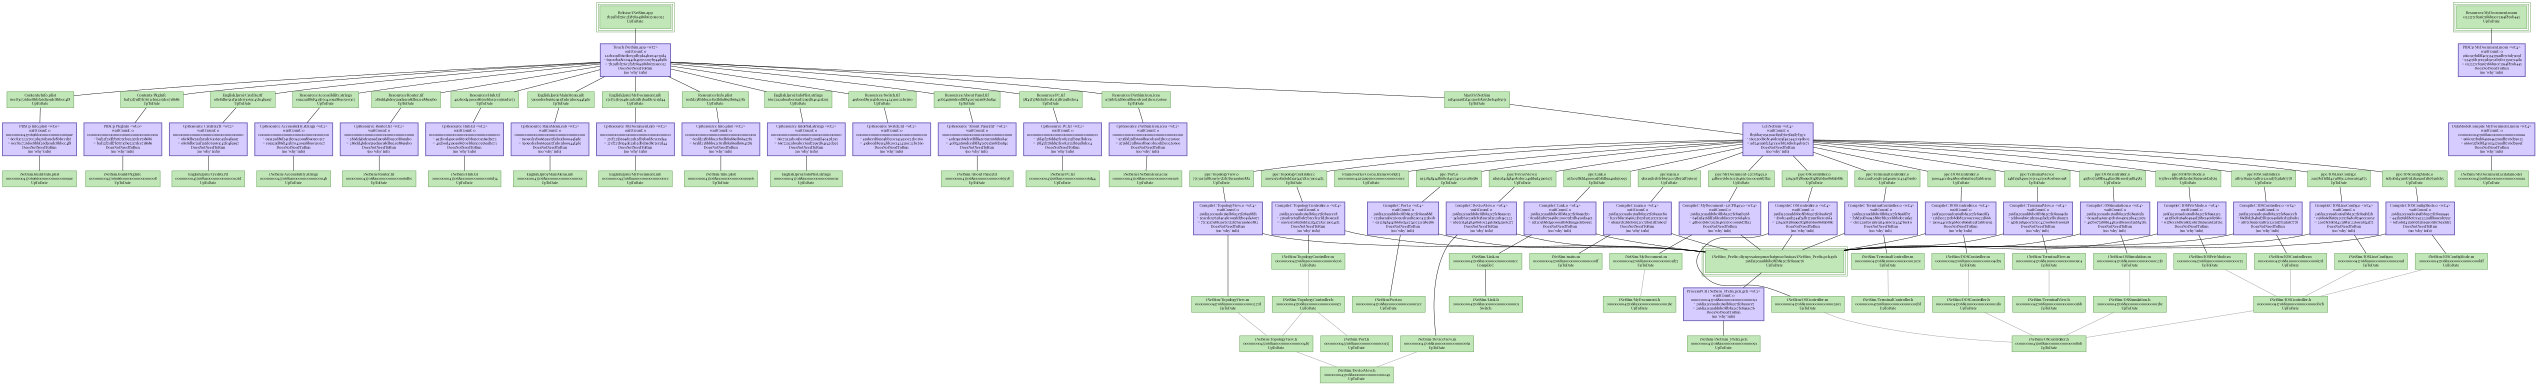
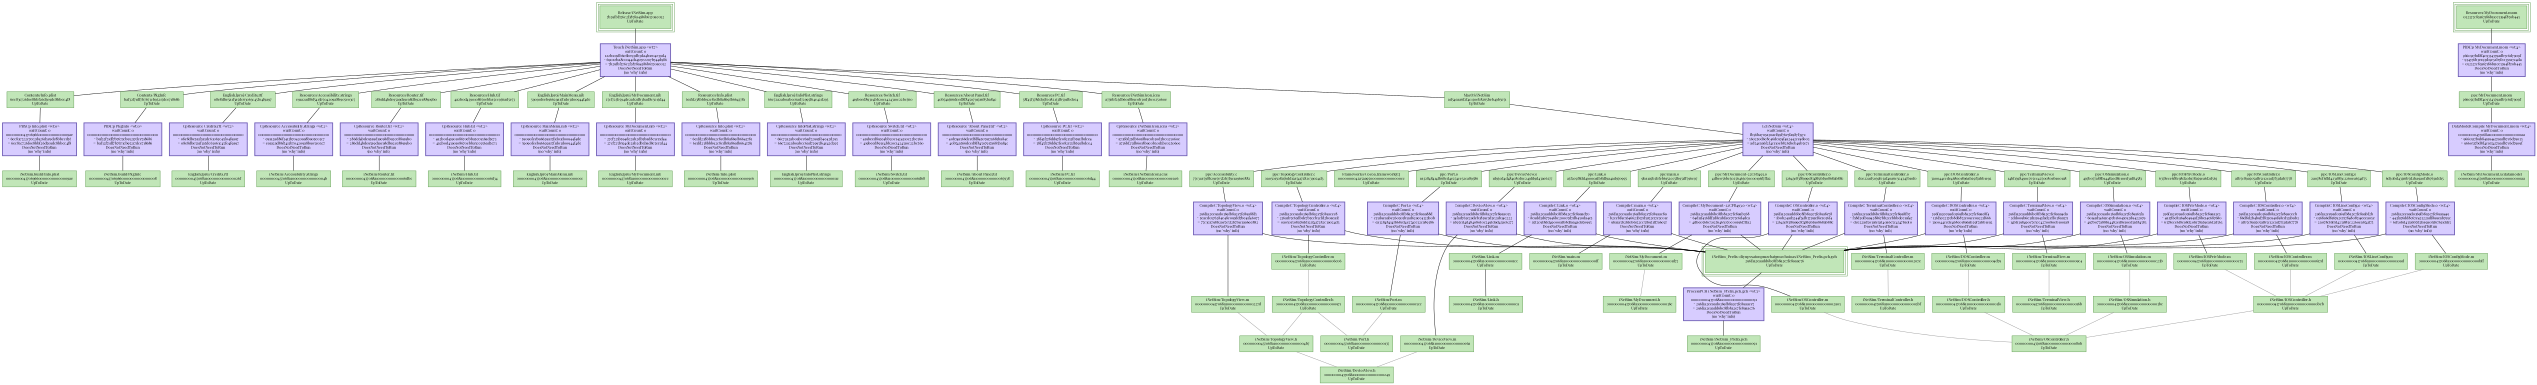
node "ppc/MyDocument.mom 9660517bd8f4c9354379adb7c6d7909f UpToDate": added
node "iNetSim/Switch.tif 00000000437068a10000000000006d68 UpToDate": added
node "ppc/TopologyView.o 77c3ca798b29e7e5f2b7f9c1a96ee882 UpToDate": label "ppc/TopologyView.o 77c3ca798b29e7e5f2b7f9c1a96ee882 UpToDate" -> "ppc/Accessibility.o 77c3ca798b29e7e5f2b7f9c1a96ee882 UpToDate"
node "ppc/DOSController.o 497b077a88b14482ed8e10ed31d84583 UpToDate": label "ppc/DOSController.o 497b077a88b14482ed8e10ed31d84583 UpToDate" -> "ppc/OSSimulation.o 497b077a88b14482ed8e10ed31d84583 UpToDate"
node "iNetSim/Link.m 00000000437068a100000000000001cc CompileC": label "iNetSim/Link.m 00000000437068a100000000000001cc CompileC" -> "iNetSim/Link.m 00000000437068a100000000000001cc UpToDate"
node "iNetSim/Link.h 00000000437068a100000000000000ca Switch": label "iNetSim/Link.h 00000000437068a100000000000000ca Switch" -> "iNetSim/Link.h 00000000437068a100000000000000ca UpToDate"
edge "iNetSim/Port.m 00000000437068a100000000000005cc UpToDate" -- "iNetSim/Port.h 00000000437068a10000000000000137 UpToDate": added
